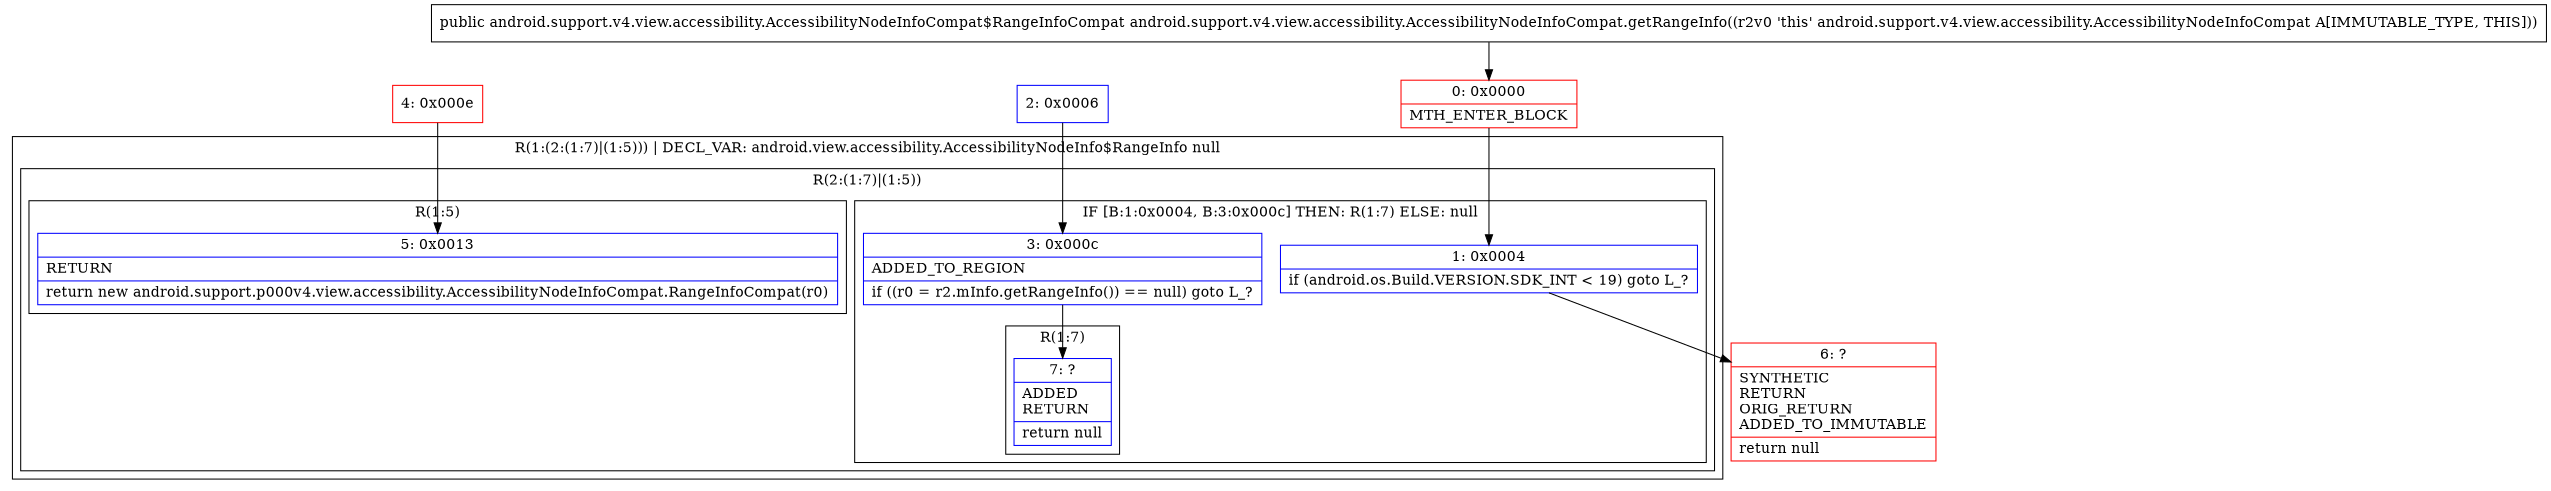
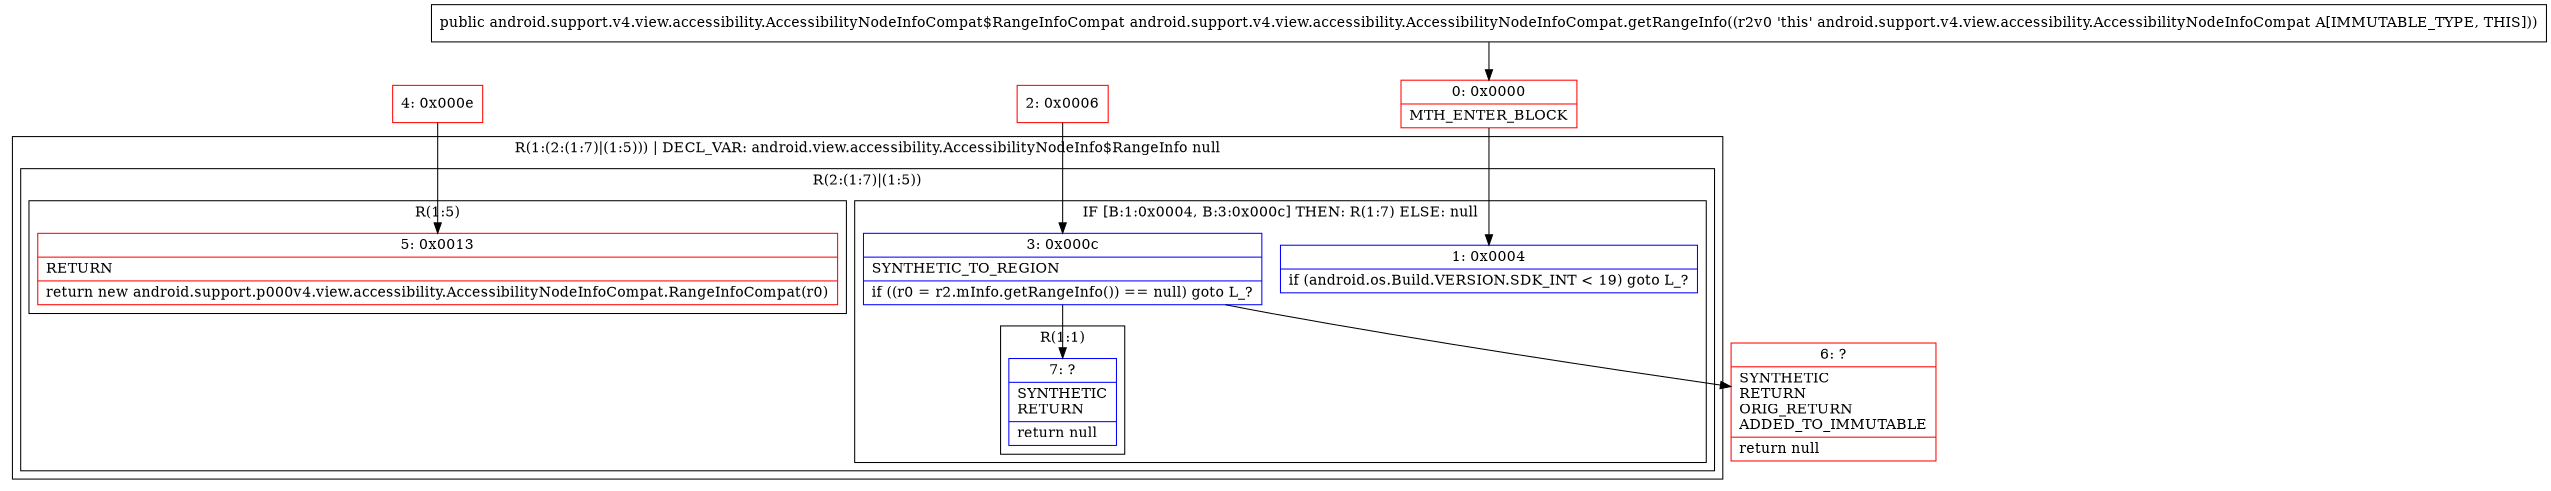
node "2: 0x0006": color blue -> red
node "5: 0x0013": color blue -> red
node "3: 0x000c": text "ADDED_TO_REGION" -> "SYNTHETIC_TO_REGION"
edge "1: 0x0004" -> "6: ?": now "3: 0x000c" -> "6: ?"
cluster "R(1:7)": label "R(1:7)" -> "R(1:1)"
node "7: ?": text "ADDED" -> "SYNTHETIC"
